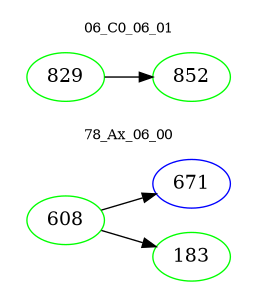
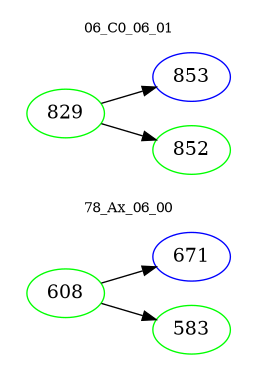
node "853": added
node "183": label "183" -> "583"
